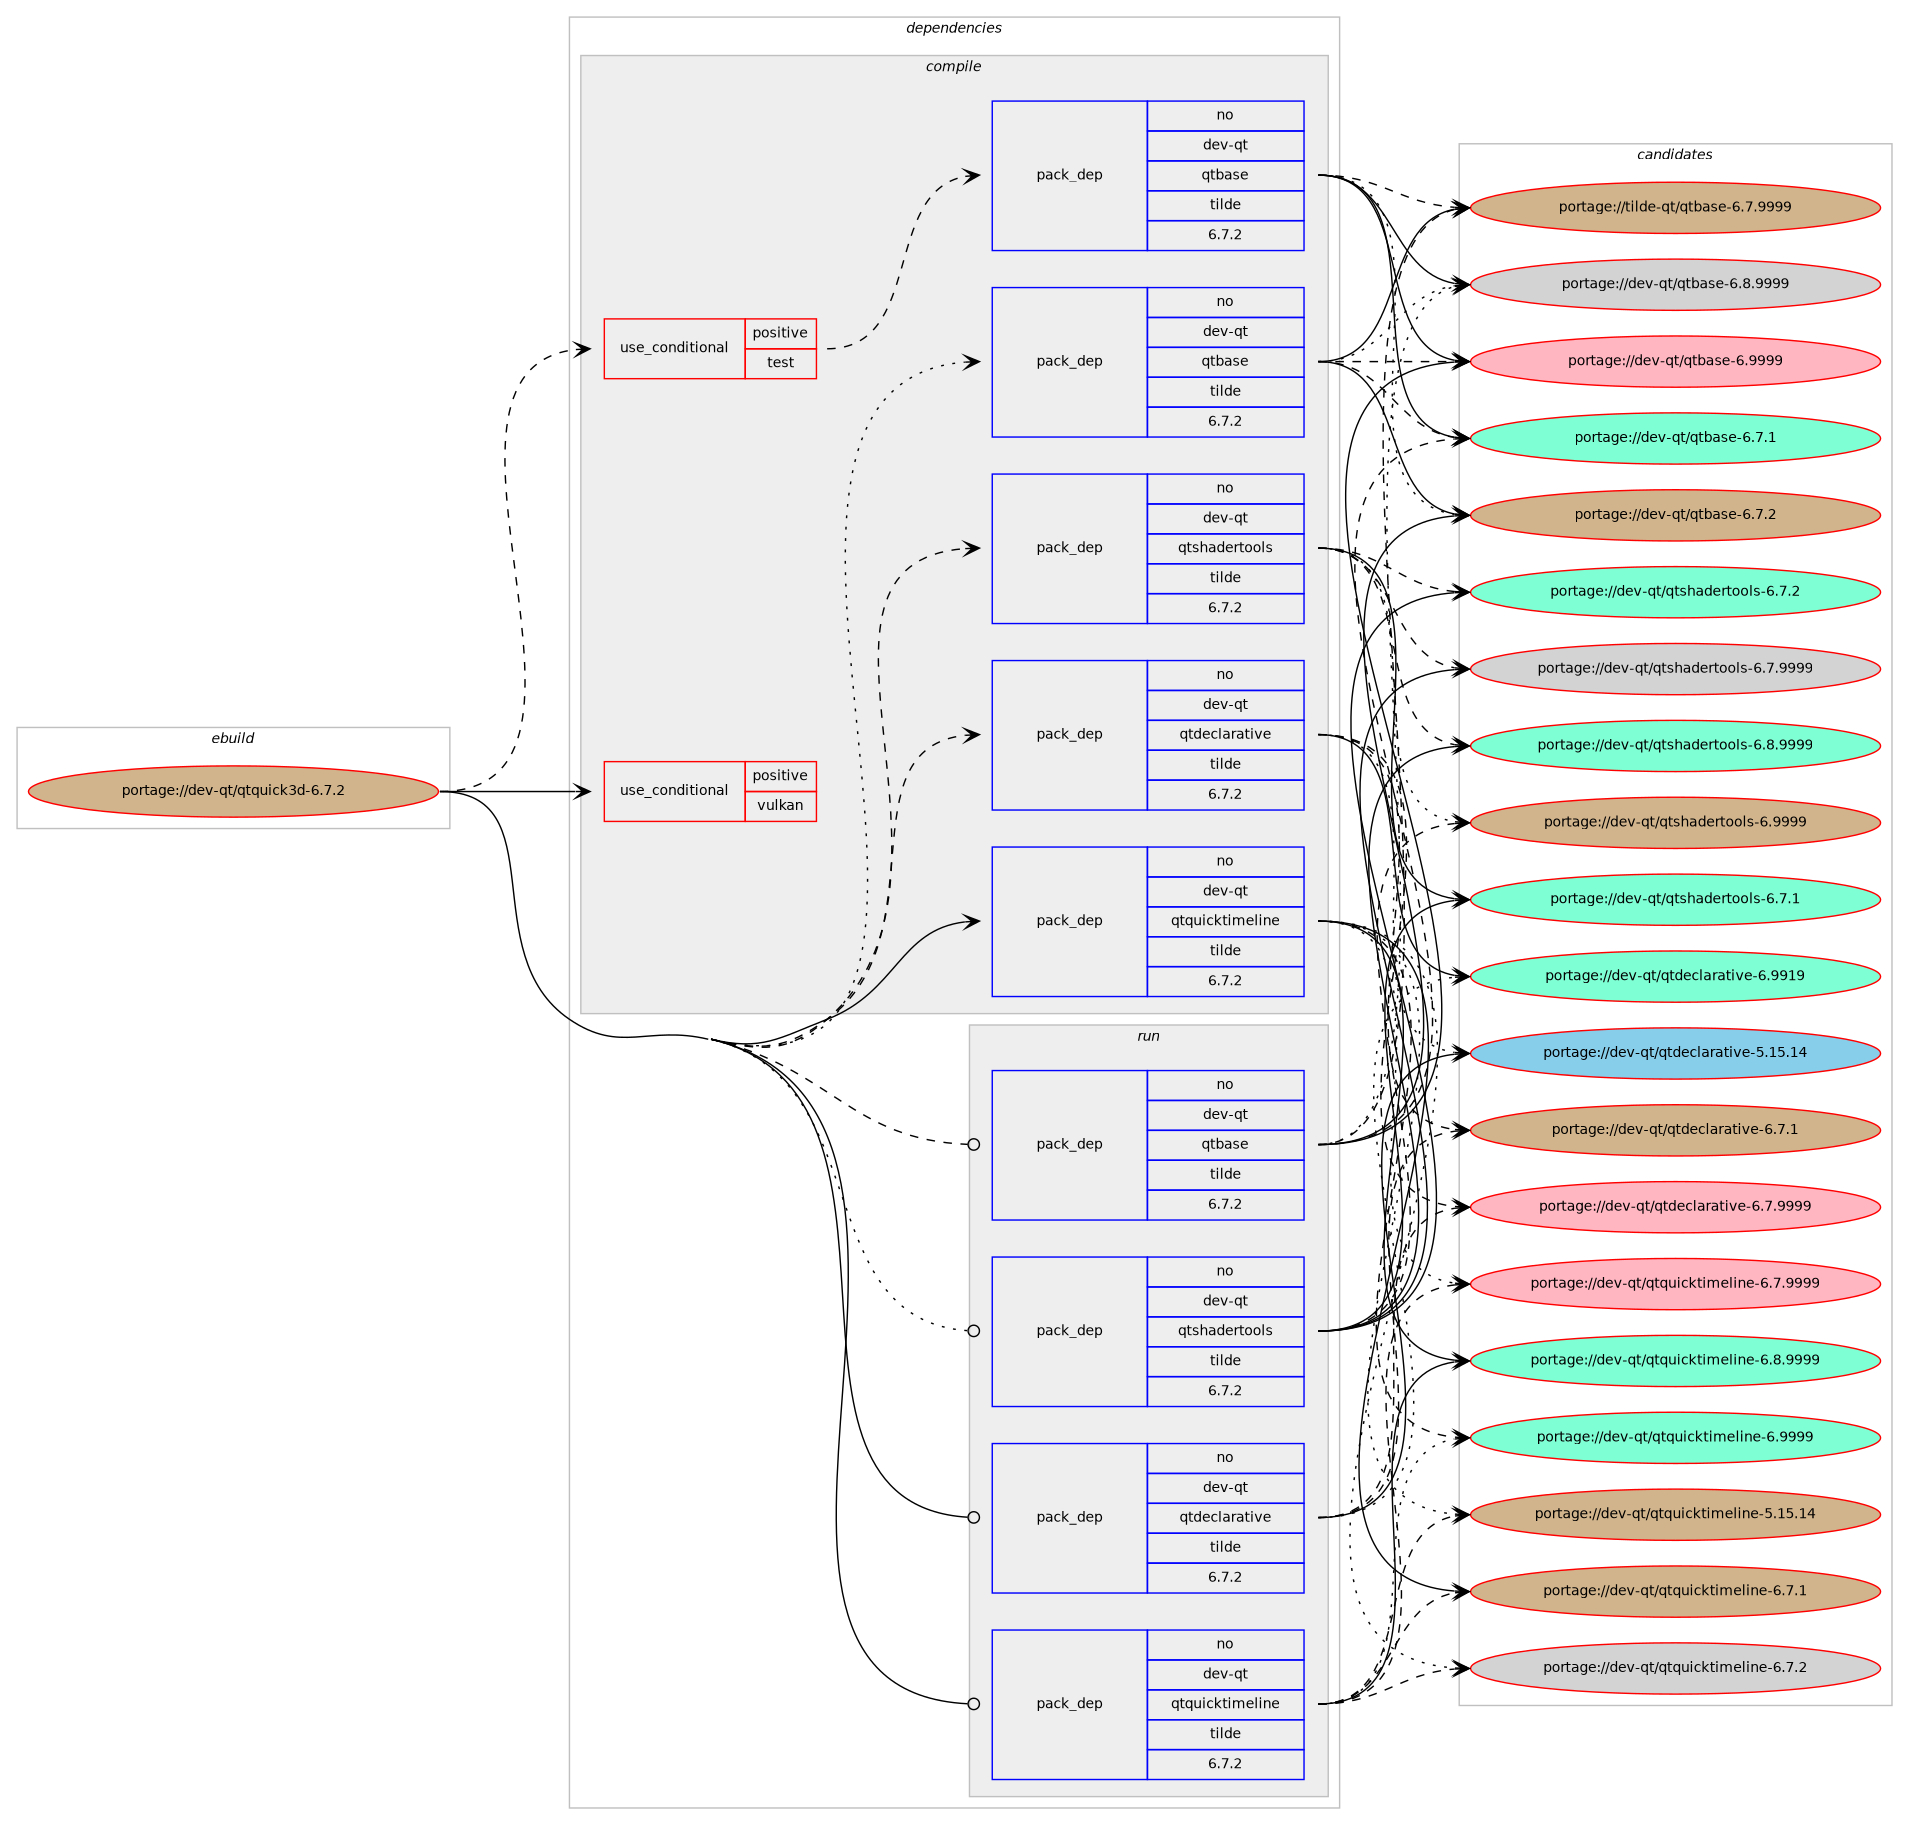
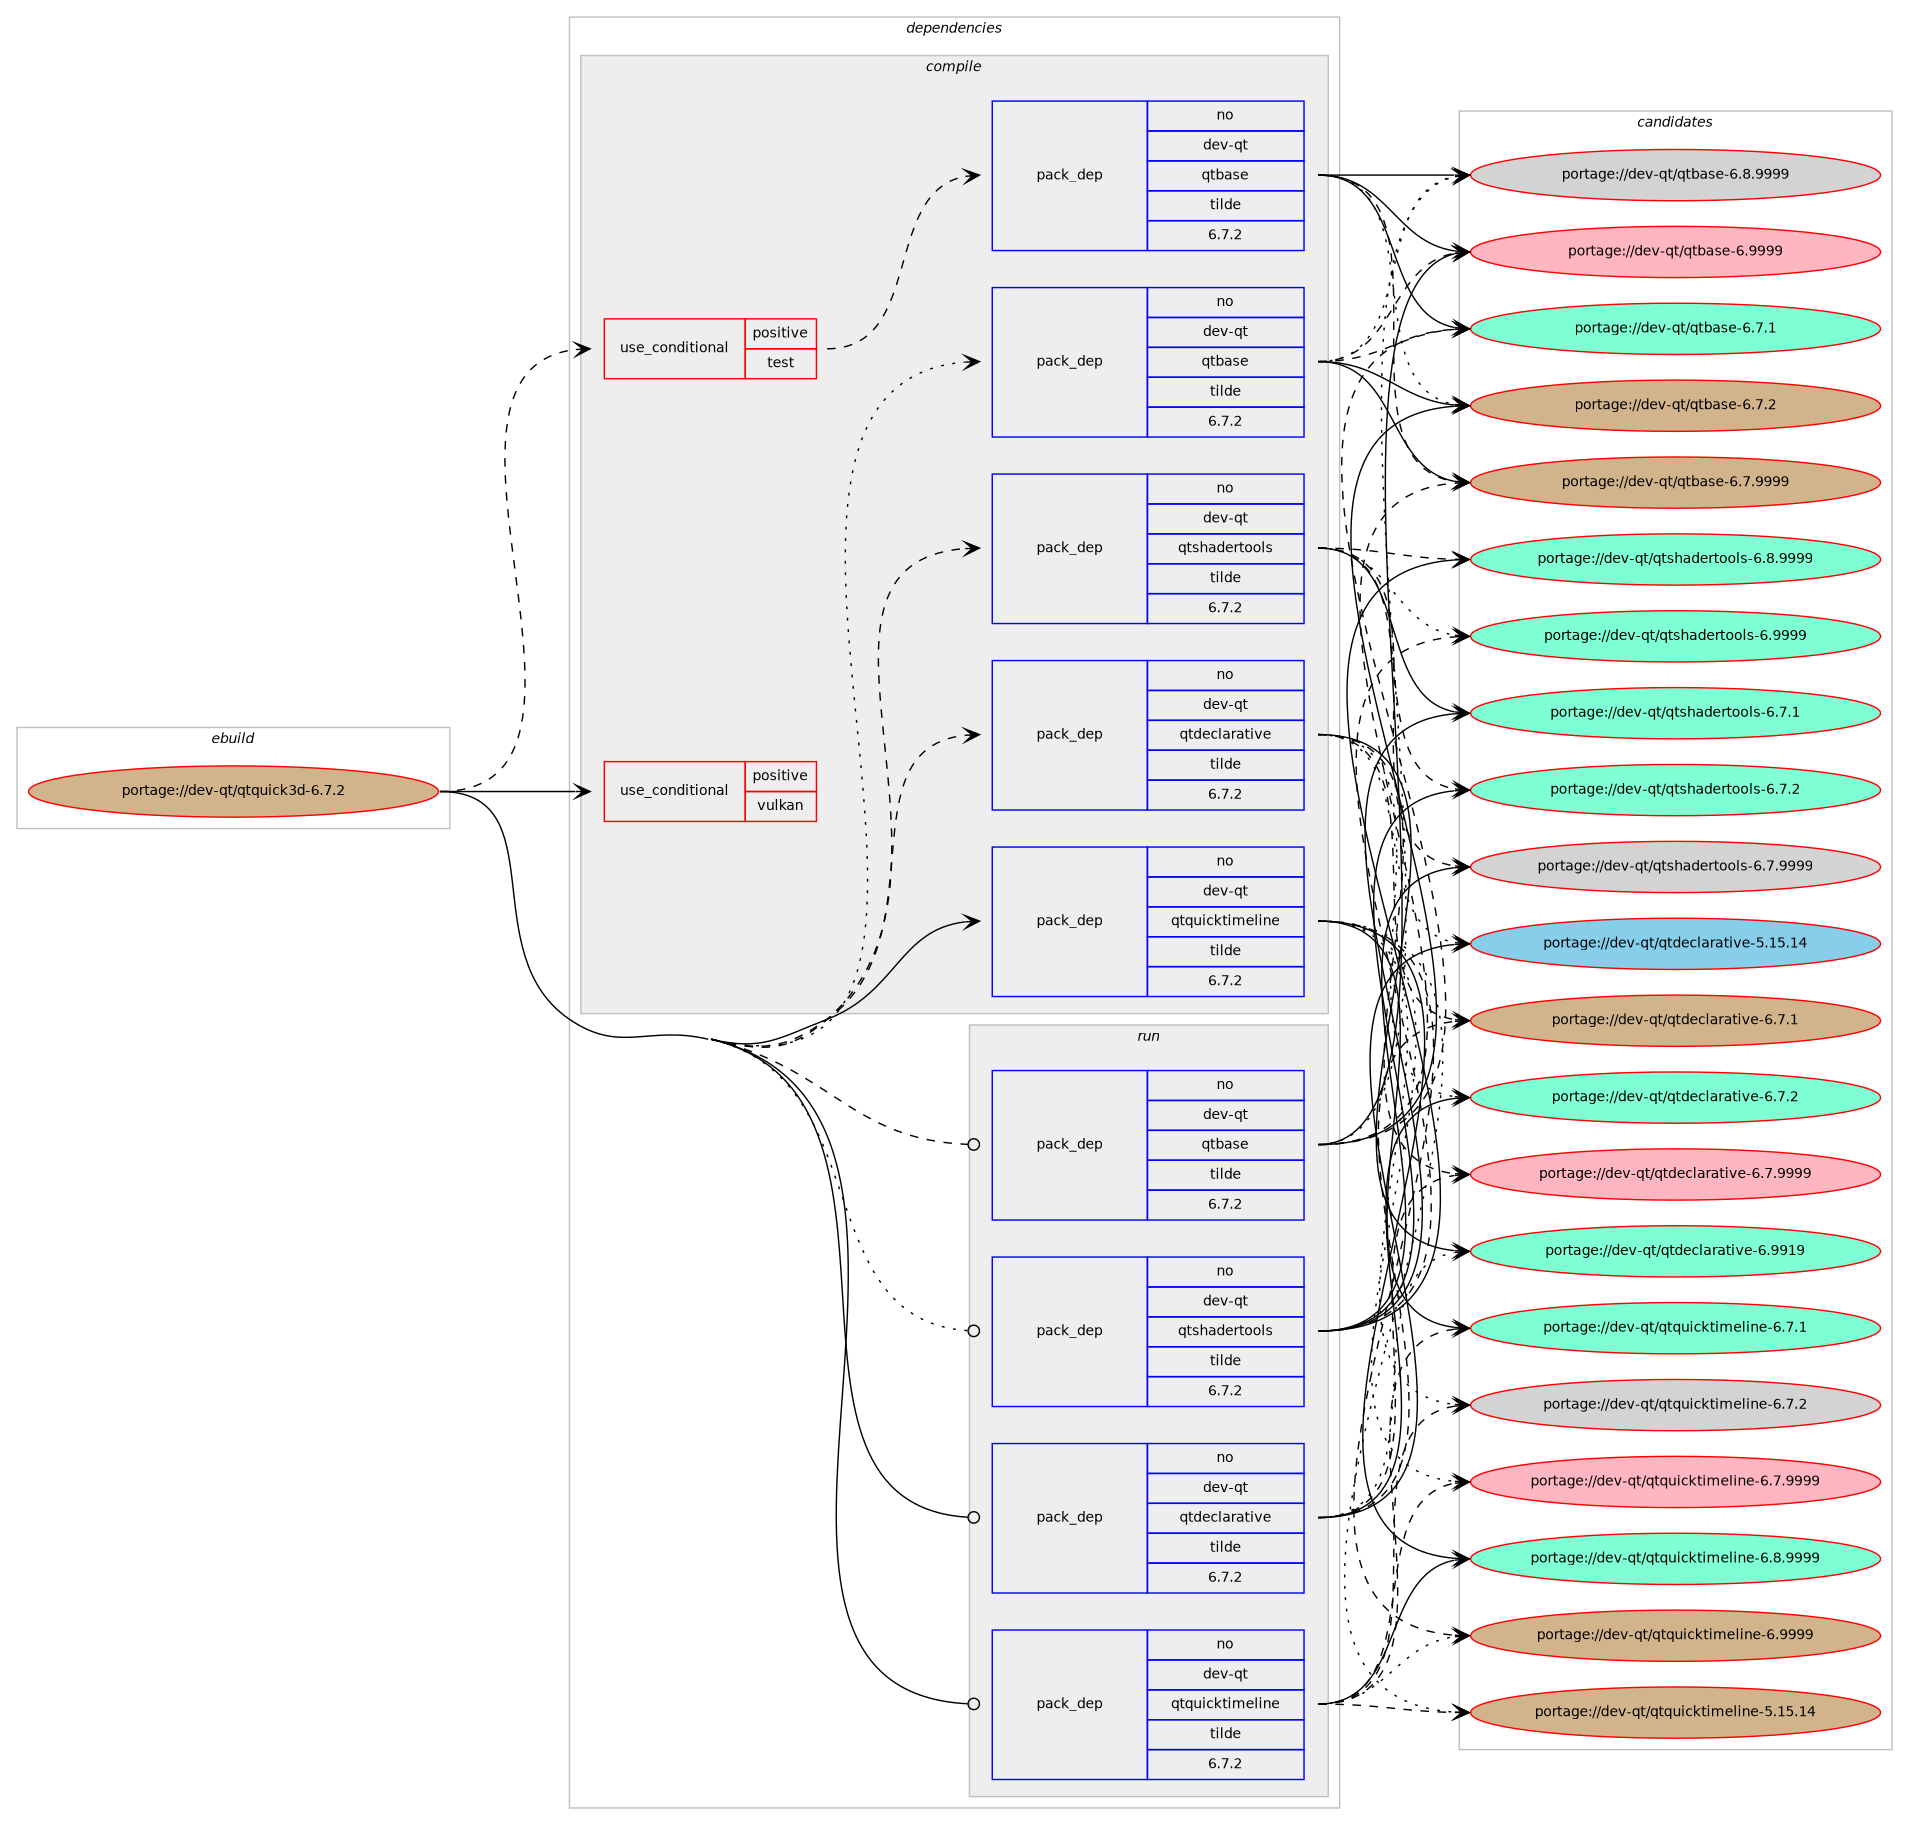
node "portage://tilde-qt/qtbase-6.7.9999": label "portage://tilde-qt/qtbase-6.7.9999" -> "portage://dev-qt/qtbase-6.7.9999"
node "portage://dev-qt/qtshadertools-6.9999": fillcolor tan -> aquamarine
node "portage://dev-qt/qtdeclarative-6.7.2": added
node "portage://dev-qt/qtquicktimeline-6.9999": fillcolor aquamarine -> tan
node "portage://dev-qt/qtquicktimeline-6.7.1": fillcolor tan -> aquamarine
